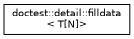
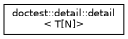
node "doctest::detail::filldata < T[N]>": label "doctest::detail::filldata < T[N]>" -> "doctest::detail::detail < T[N]>"
